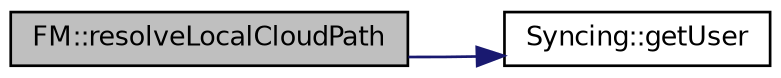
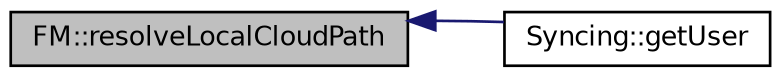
edge "FM::resolveLocalCloudPath" -> "Syncing::getUser": reversed
